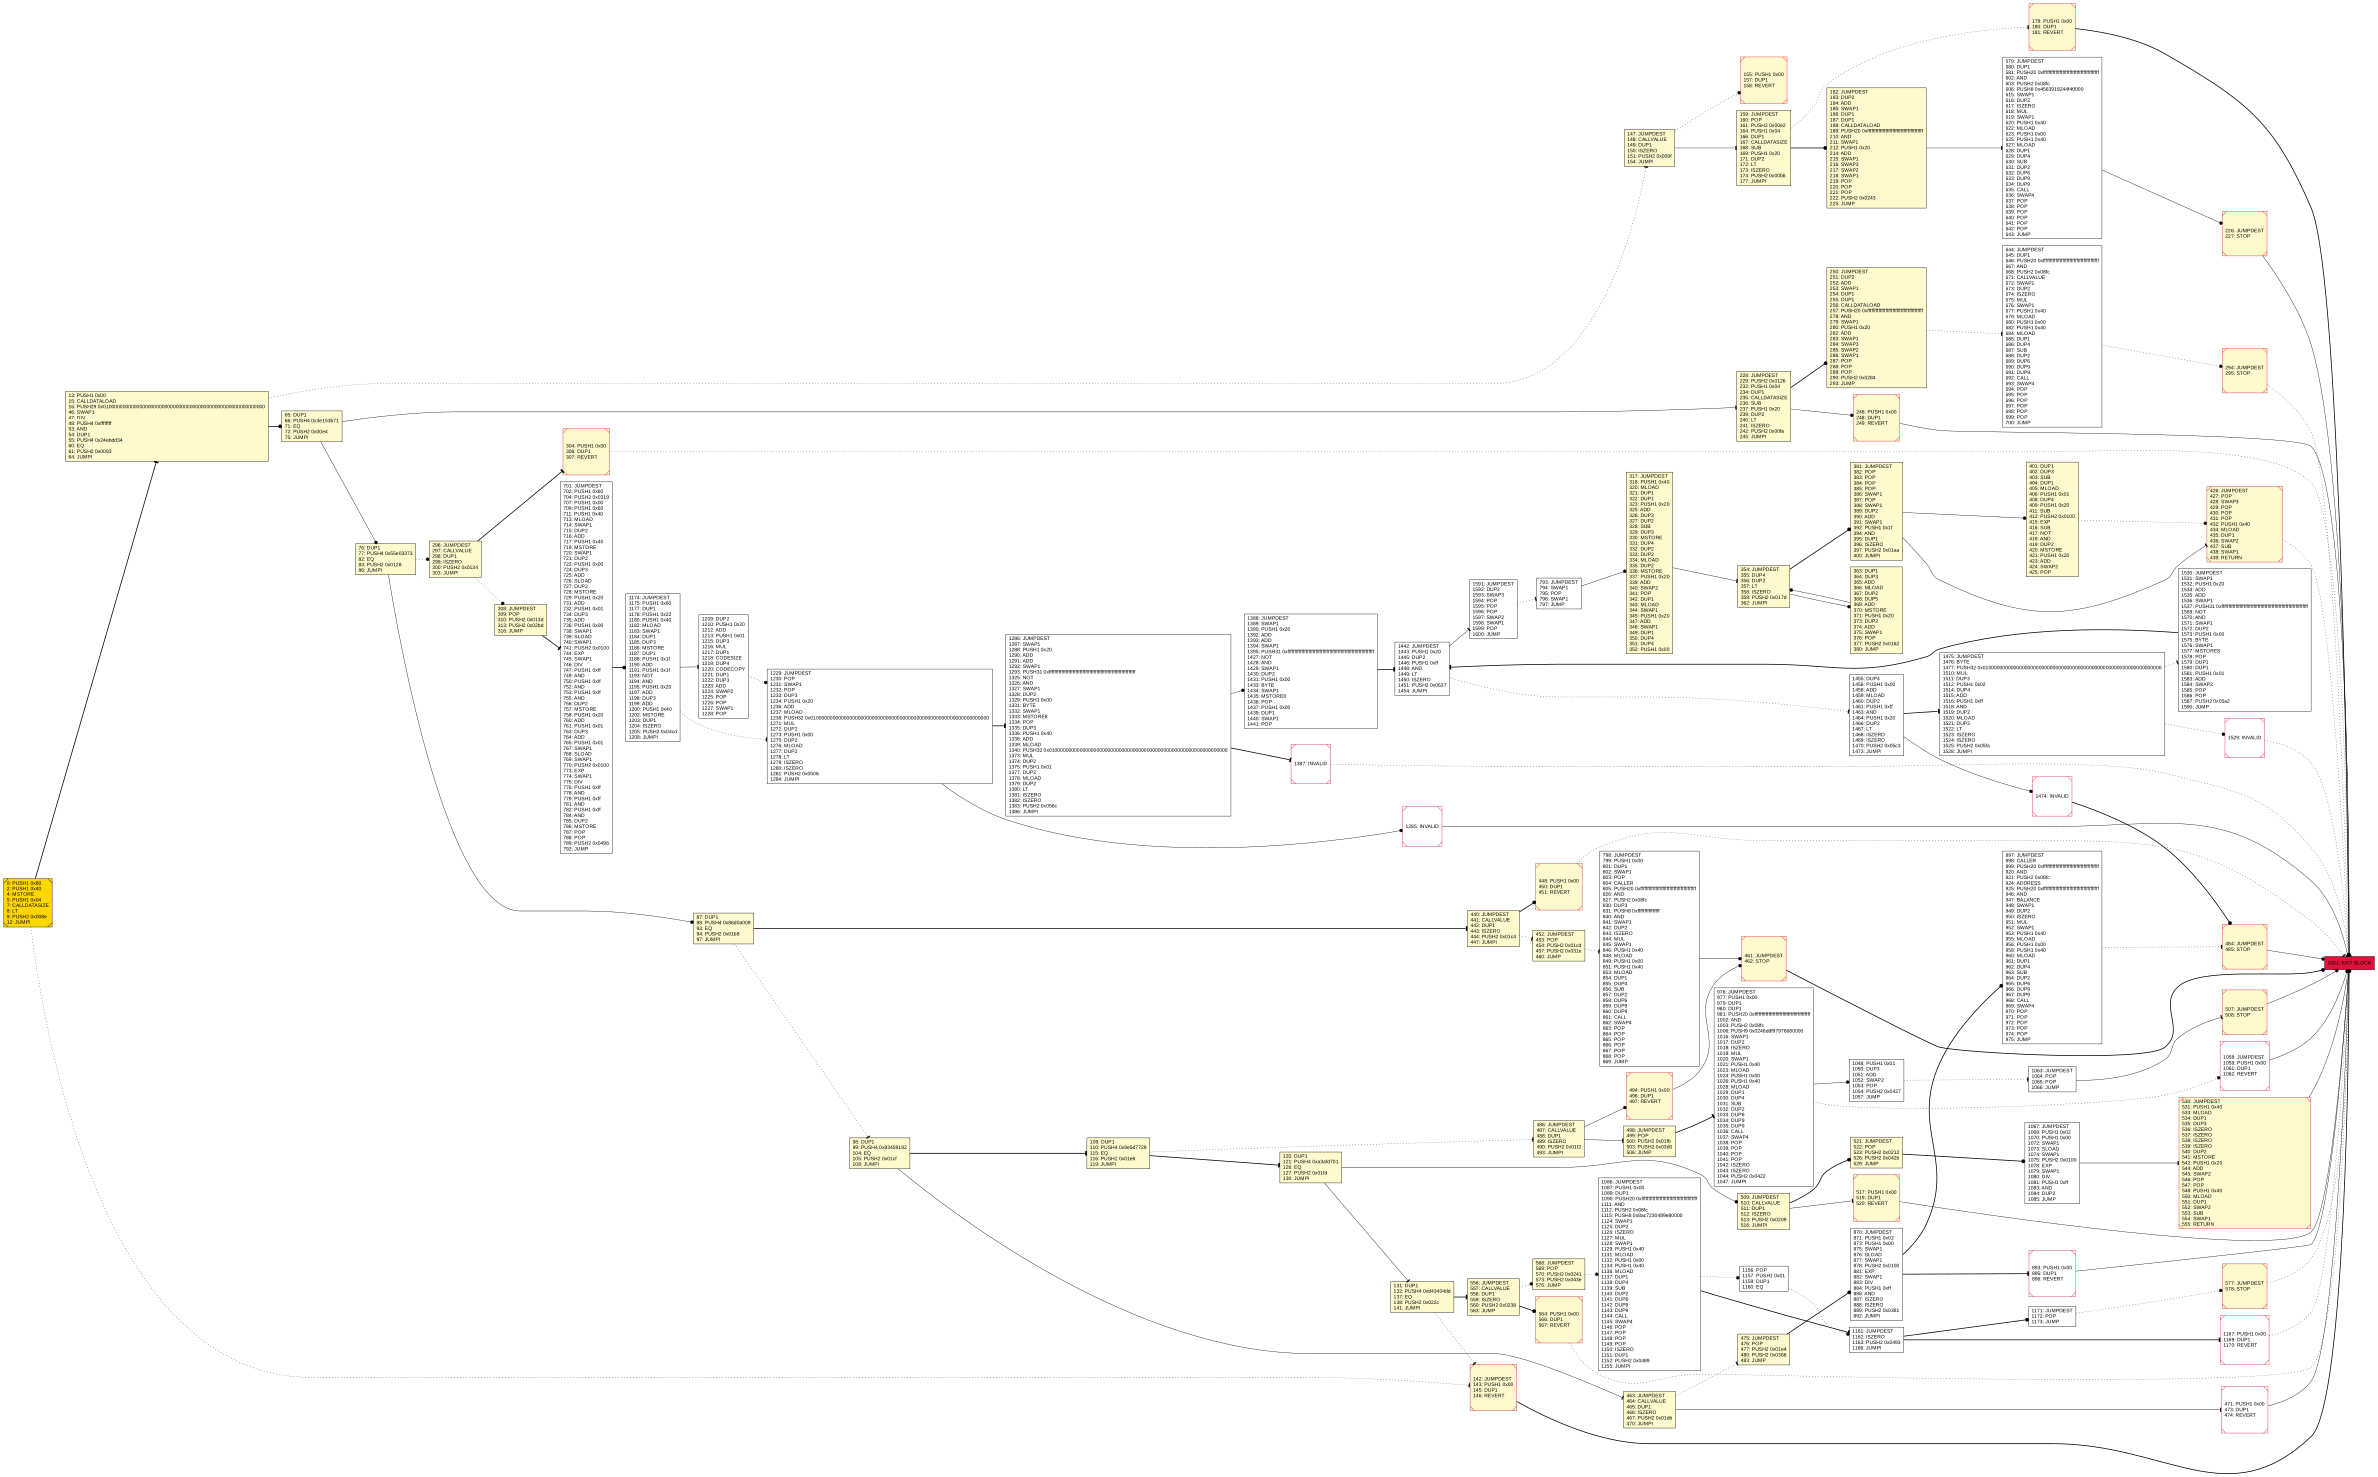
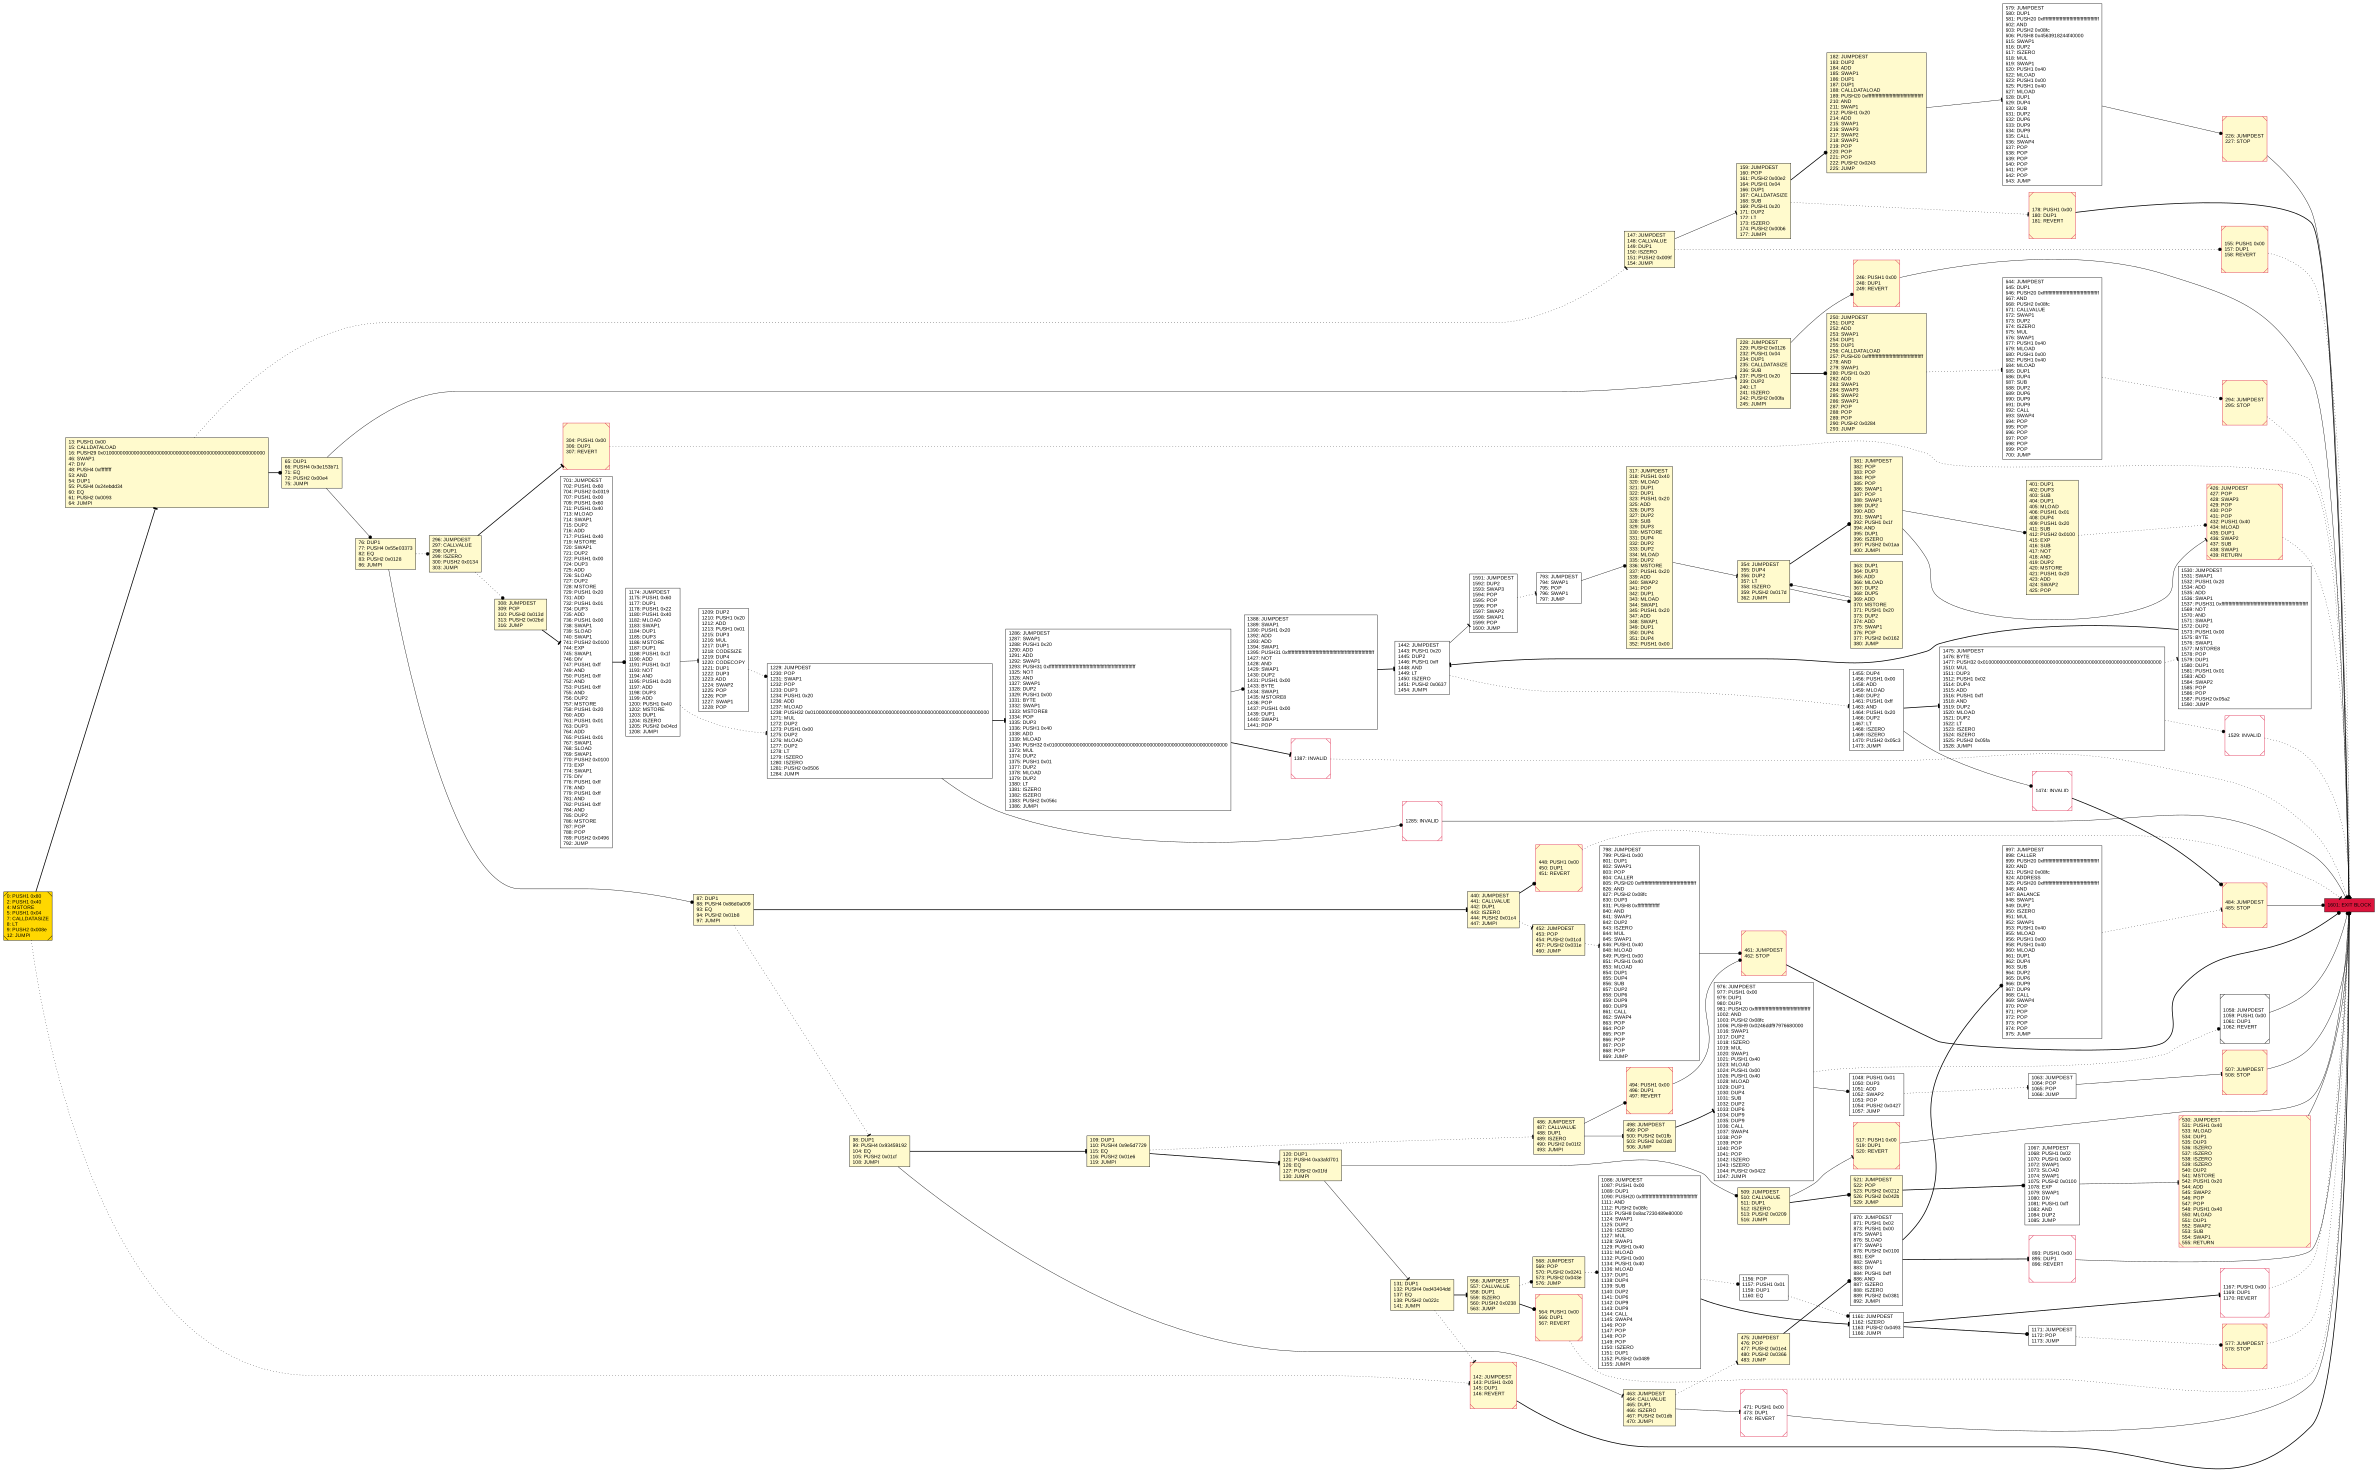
edge "155: PUSH1 0x00 157: DUP1 158: REVERT" -> "1601: EXIT BLOCK": added
node "1058: JUMPDEST 1059: PUSH1 0x00 1061: DUP1 1062: REVERT": color crimson -> black
